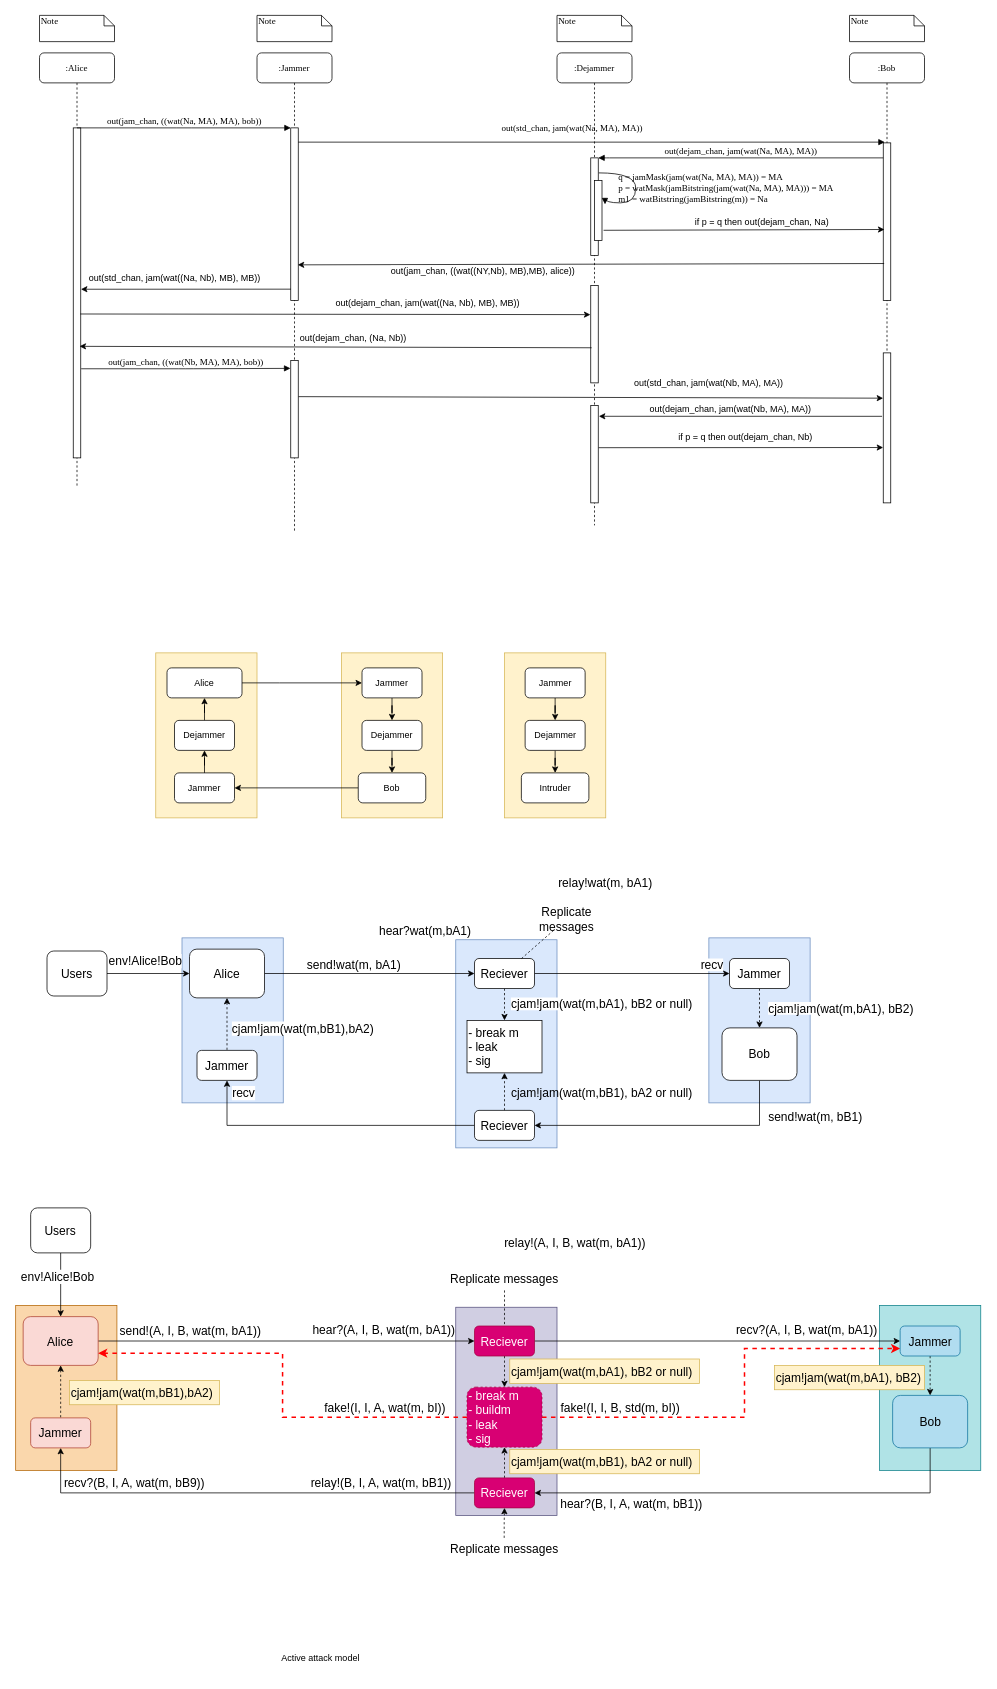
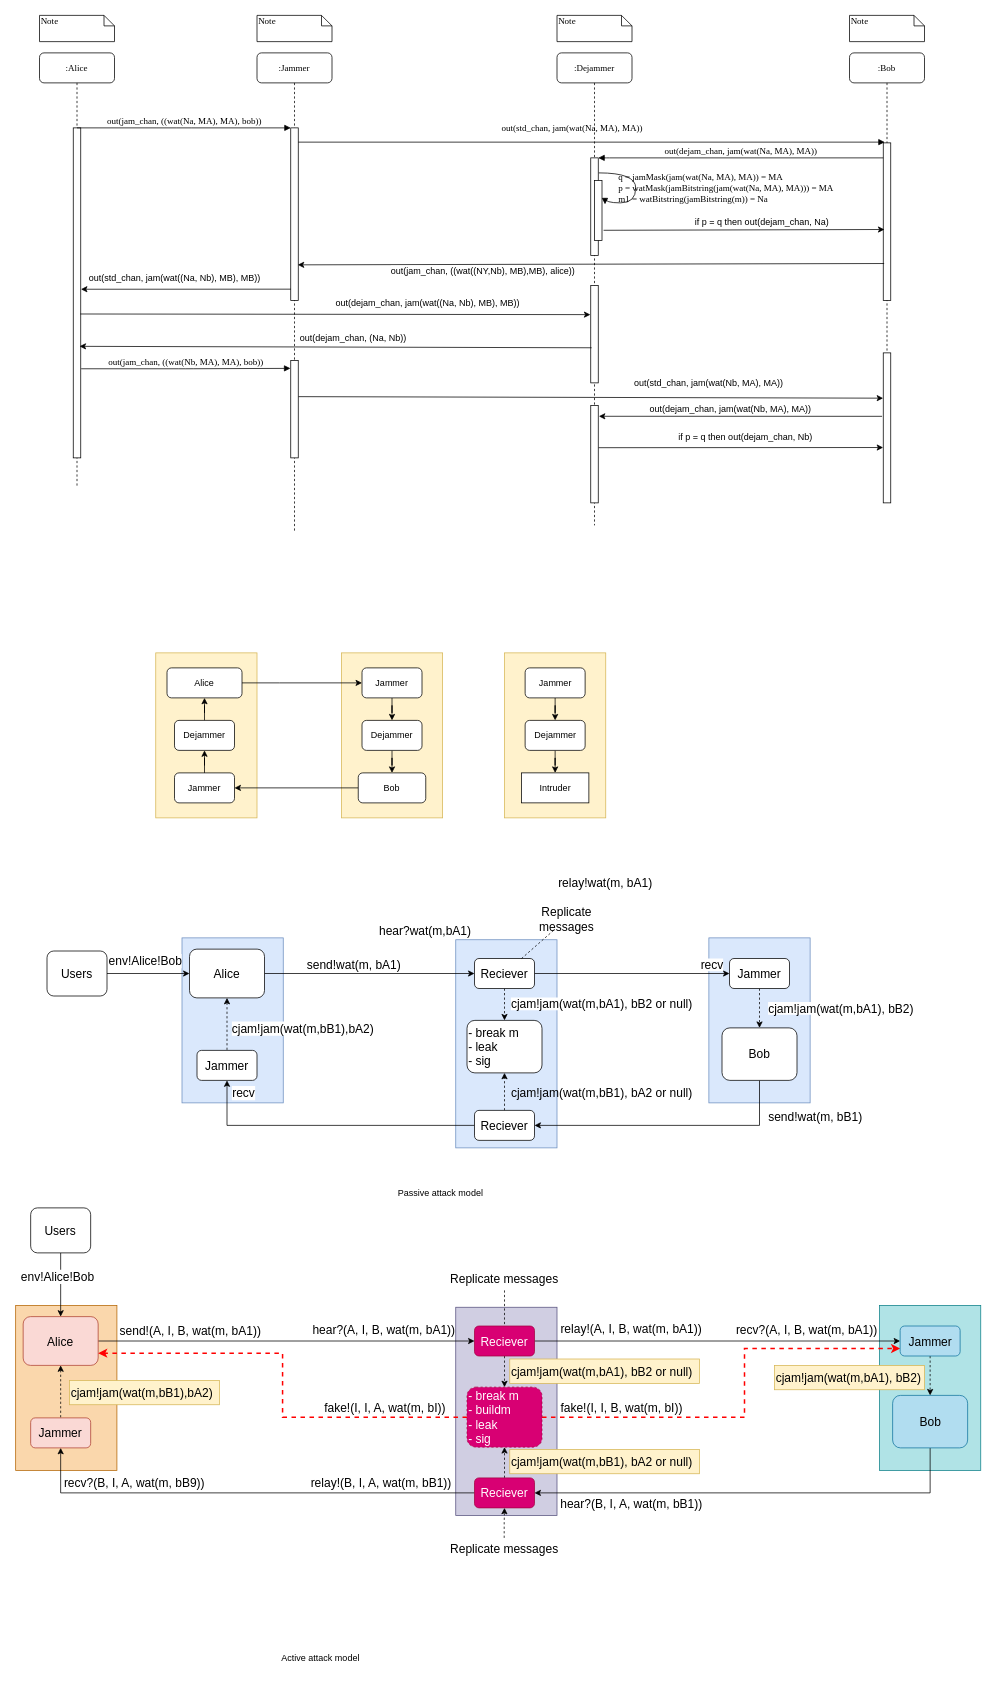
node "Intruder": shape rounded rectangle -> rectangle
node "- break m - leak - sig": shape rectangle -> rounded rectangle
node "Passive attack model": added
node "relay!(A, I, B, wat(m, bA1))": moved (578, 1242) -> (634, 1328)
node "fake!(I, I, B, std(m, bI))": label "fake!(I, I, B, std(m, bI))" -> "fake!(I, I, B, wat(m, bI))"
